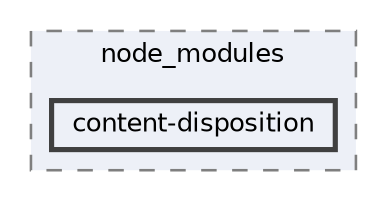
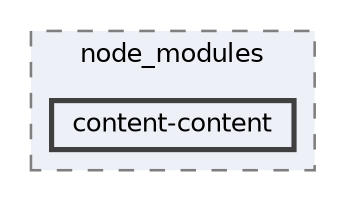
node "content-disposition": label "content-disposition" -> "content-content"
